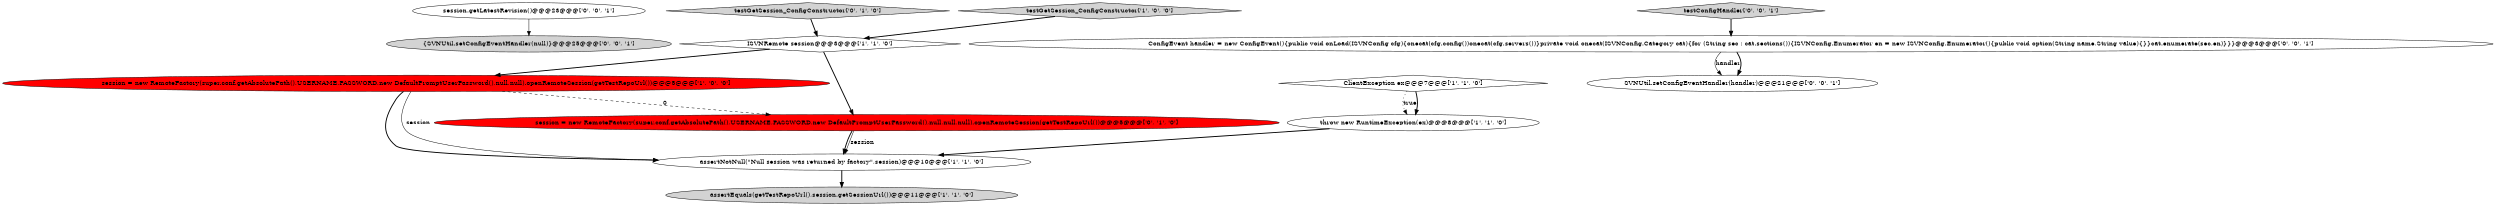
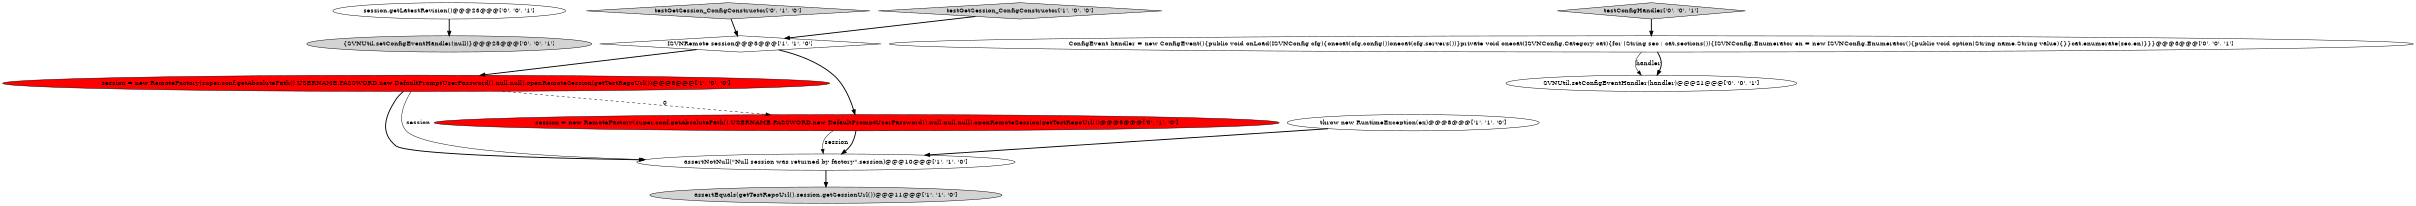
edge "session.getLatestRevision()@@@23@@@['0', '0', '1']" -> "{SVNUtil.setConfigEventHandler(null)}@@@25@@@['0', '0', '1']": style solid -> bold
node "ClientException ex@@@7@@@['1', '1', '0']": removed
